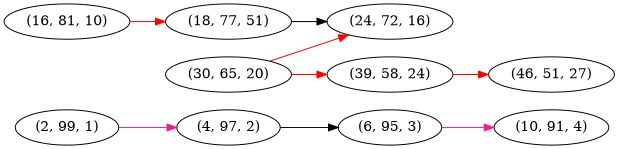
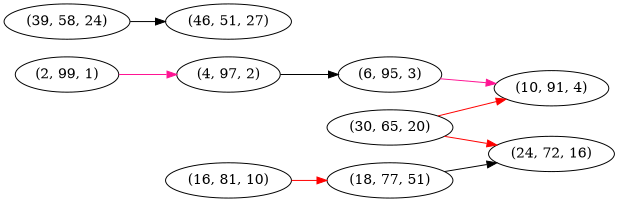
edge "(30, 65, 20)" -> "(39, 58, 24)": now "(30, 65, 20)" -> "(10, 91, 4)"
edge "(39, 58, 24)" -> "(46, 51, 27)": color red -> black
